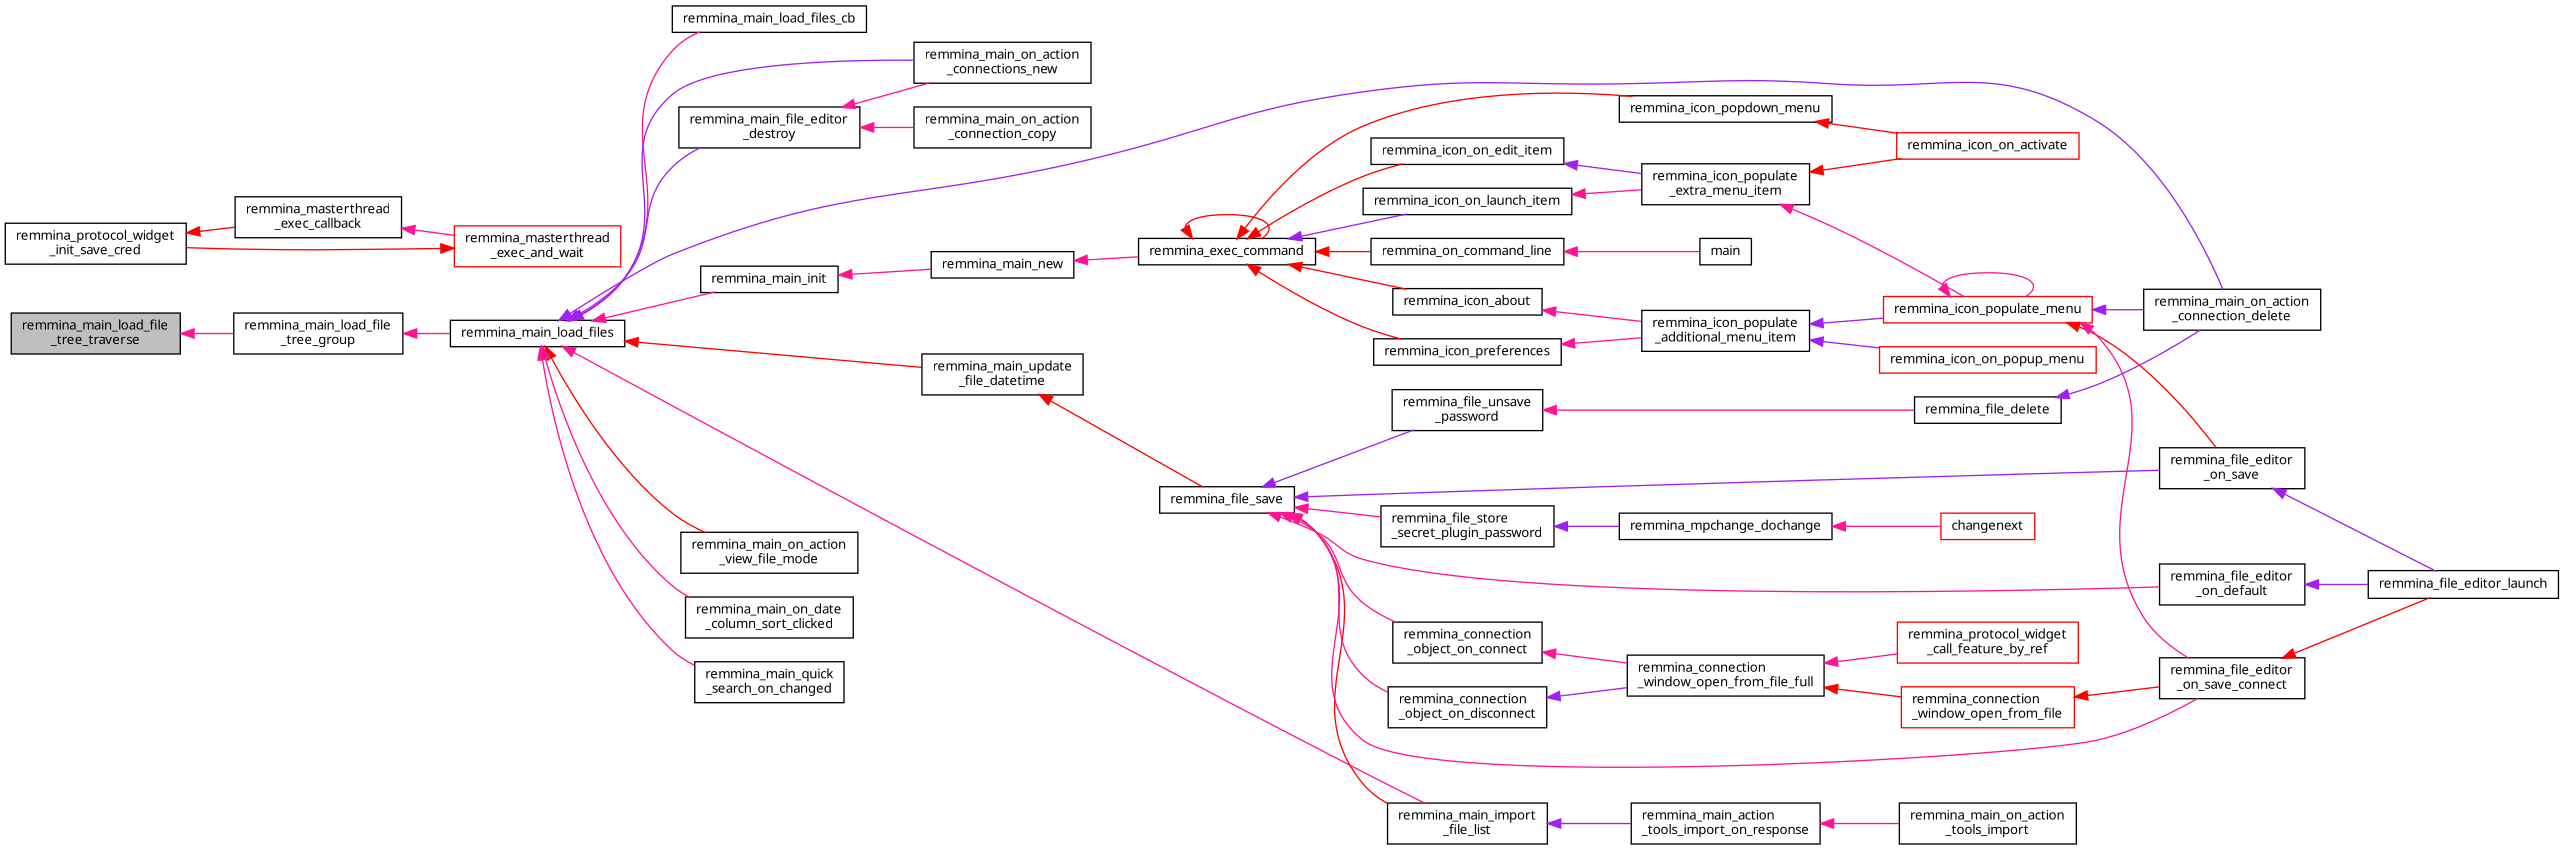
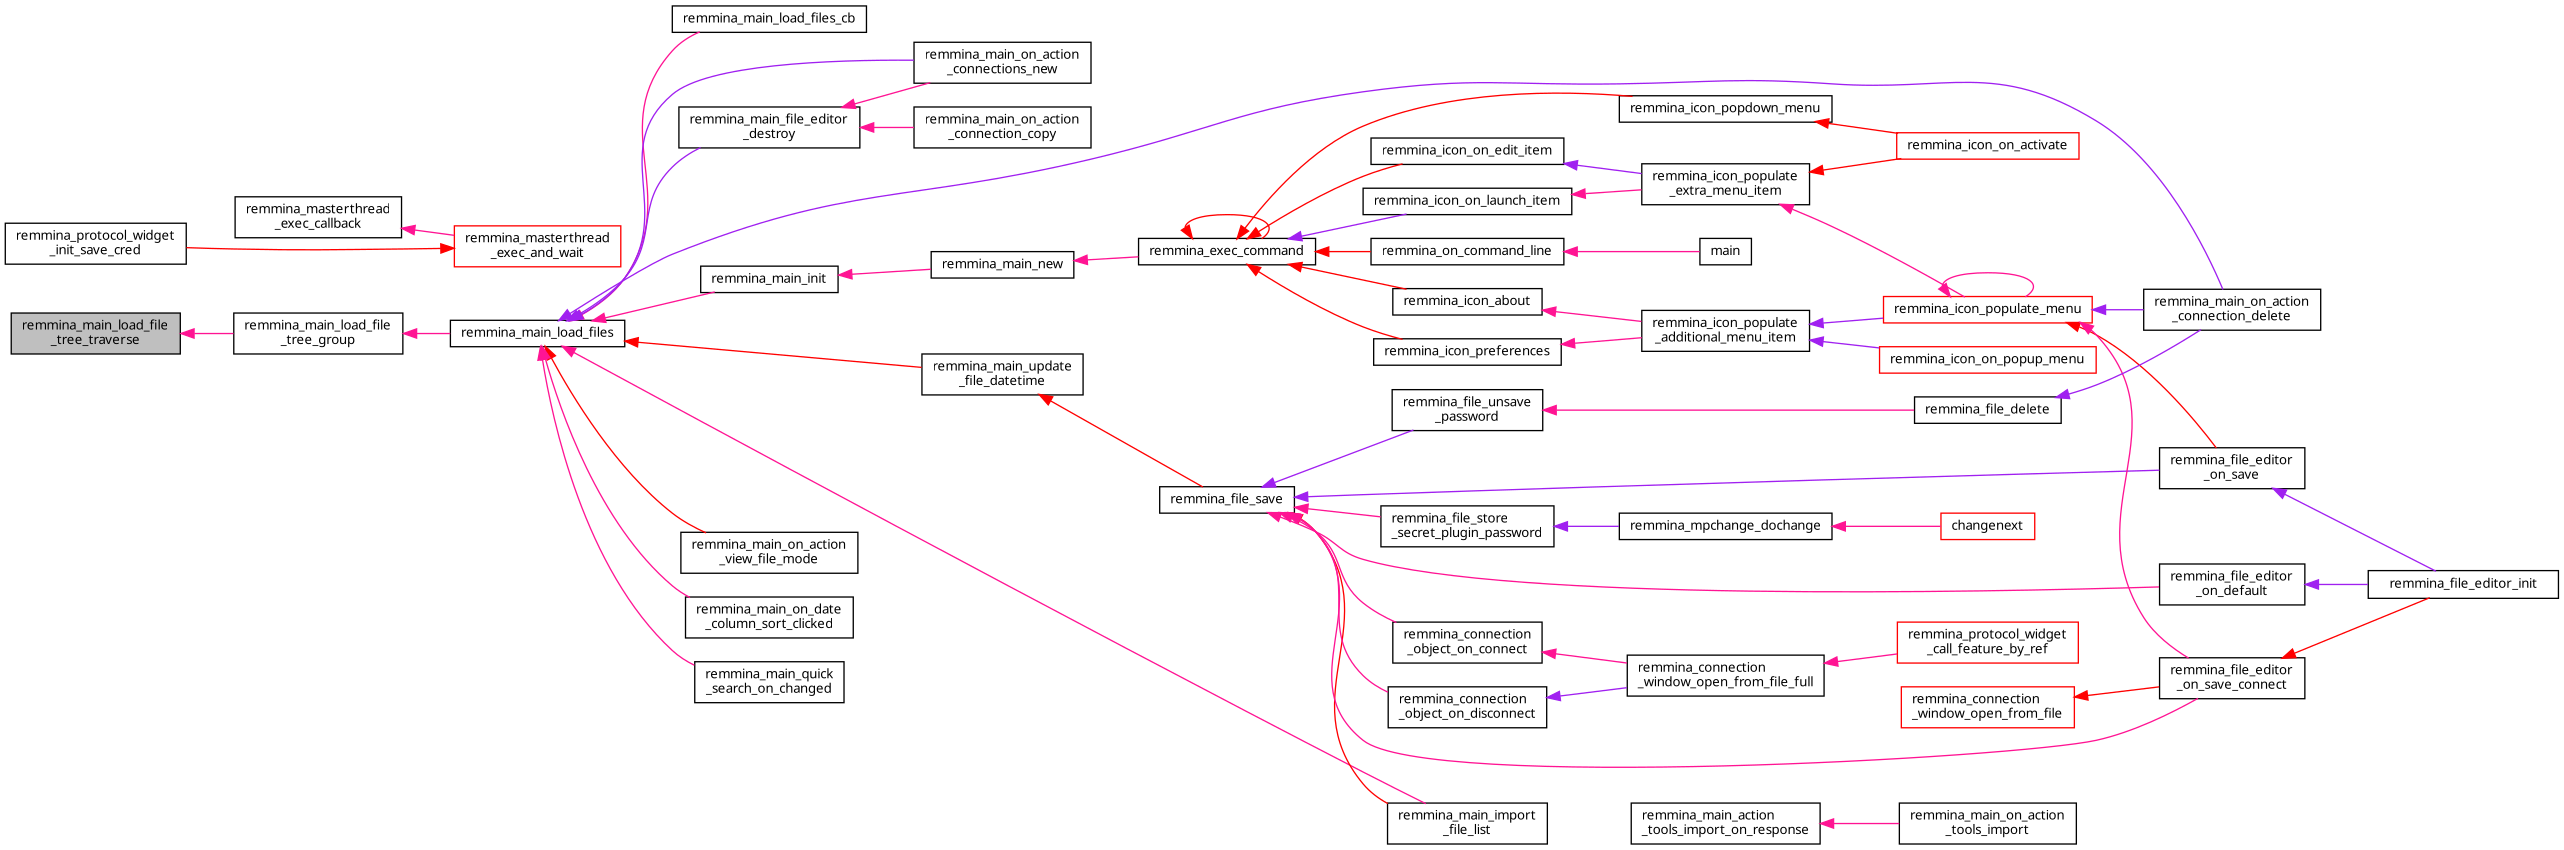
edge "remmina_masterthread _exec_callback" -> "remmina_protocol_widget _init_save_cred": removed
node "remmina_file_editor_launch": label "remmina_file_editor_launch" -> "remmina_file_editor_init"
edge "remmina_connection _window_open_from_file" -> "remmina_connection _window_open_from_file_full": removed
edge "remmina_main_action _tools_import_on_response" -> "remmina_main_import _file_list": removed
